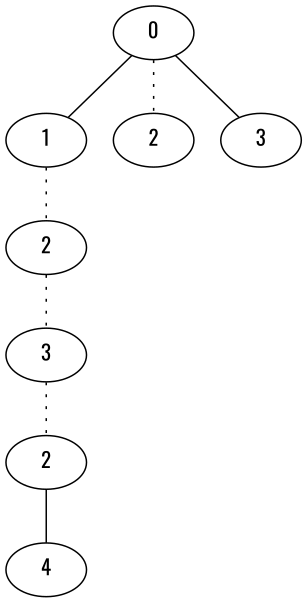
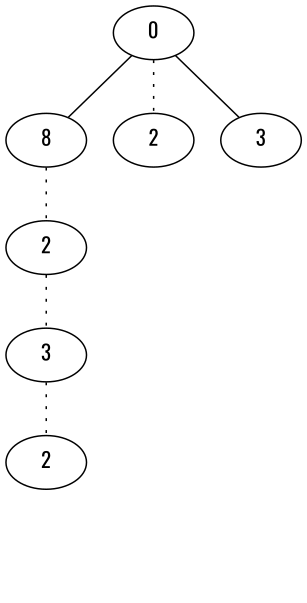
node "1": label "1" -> "8"
node "4": removed
